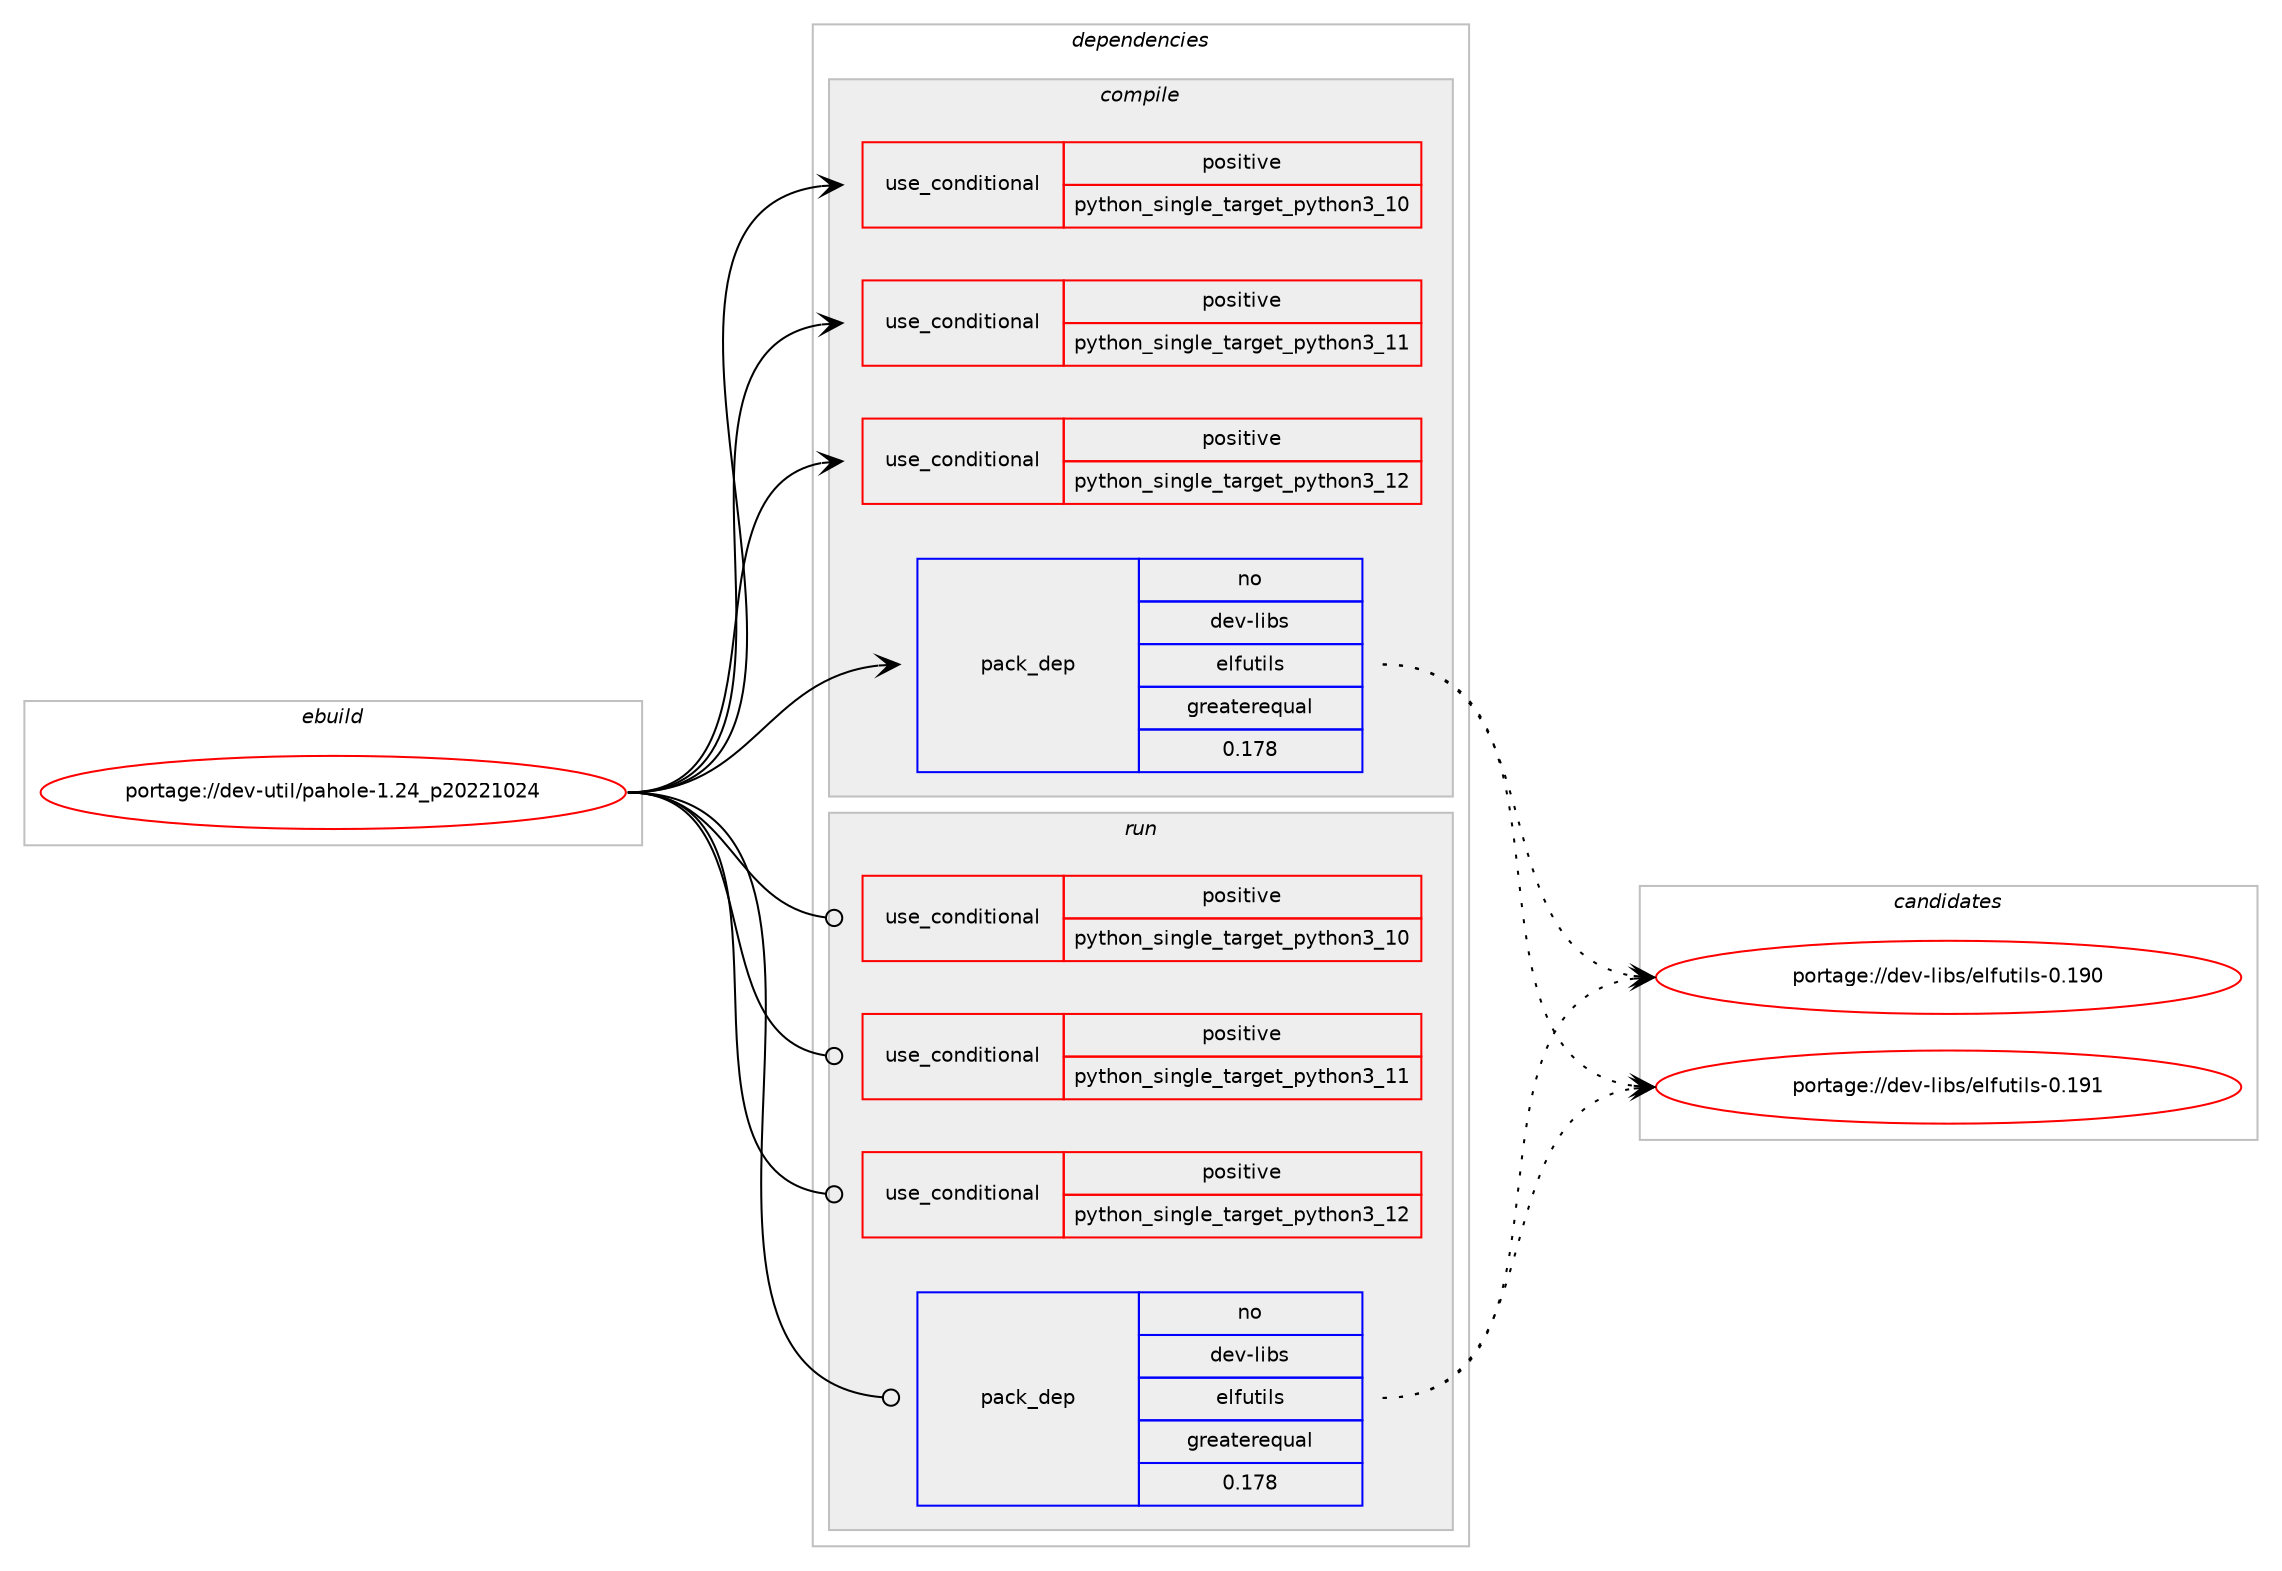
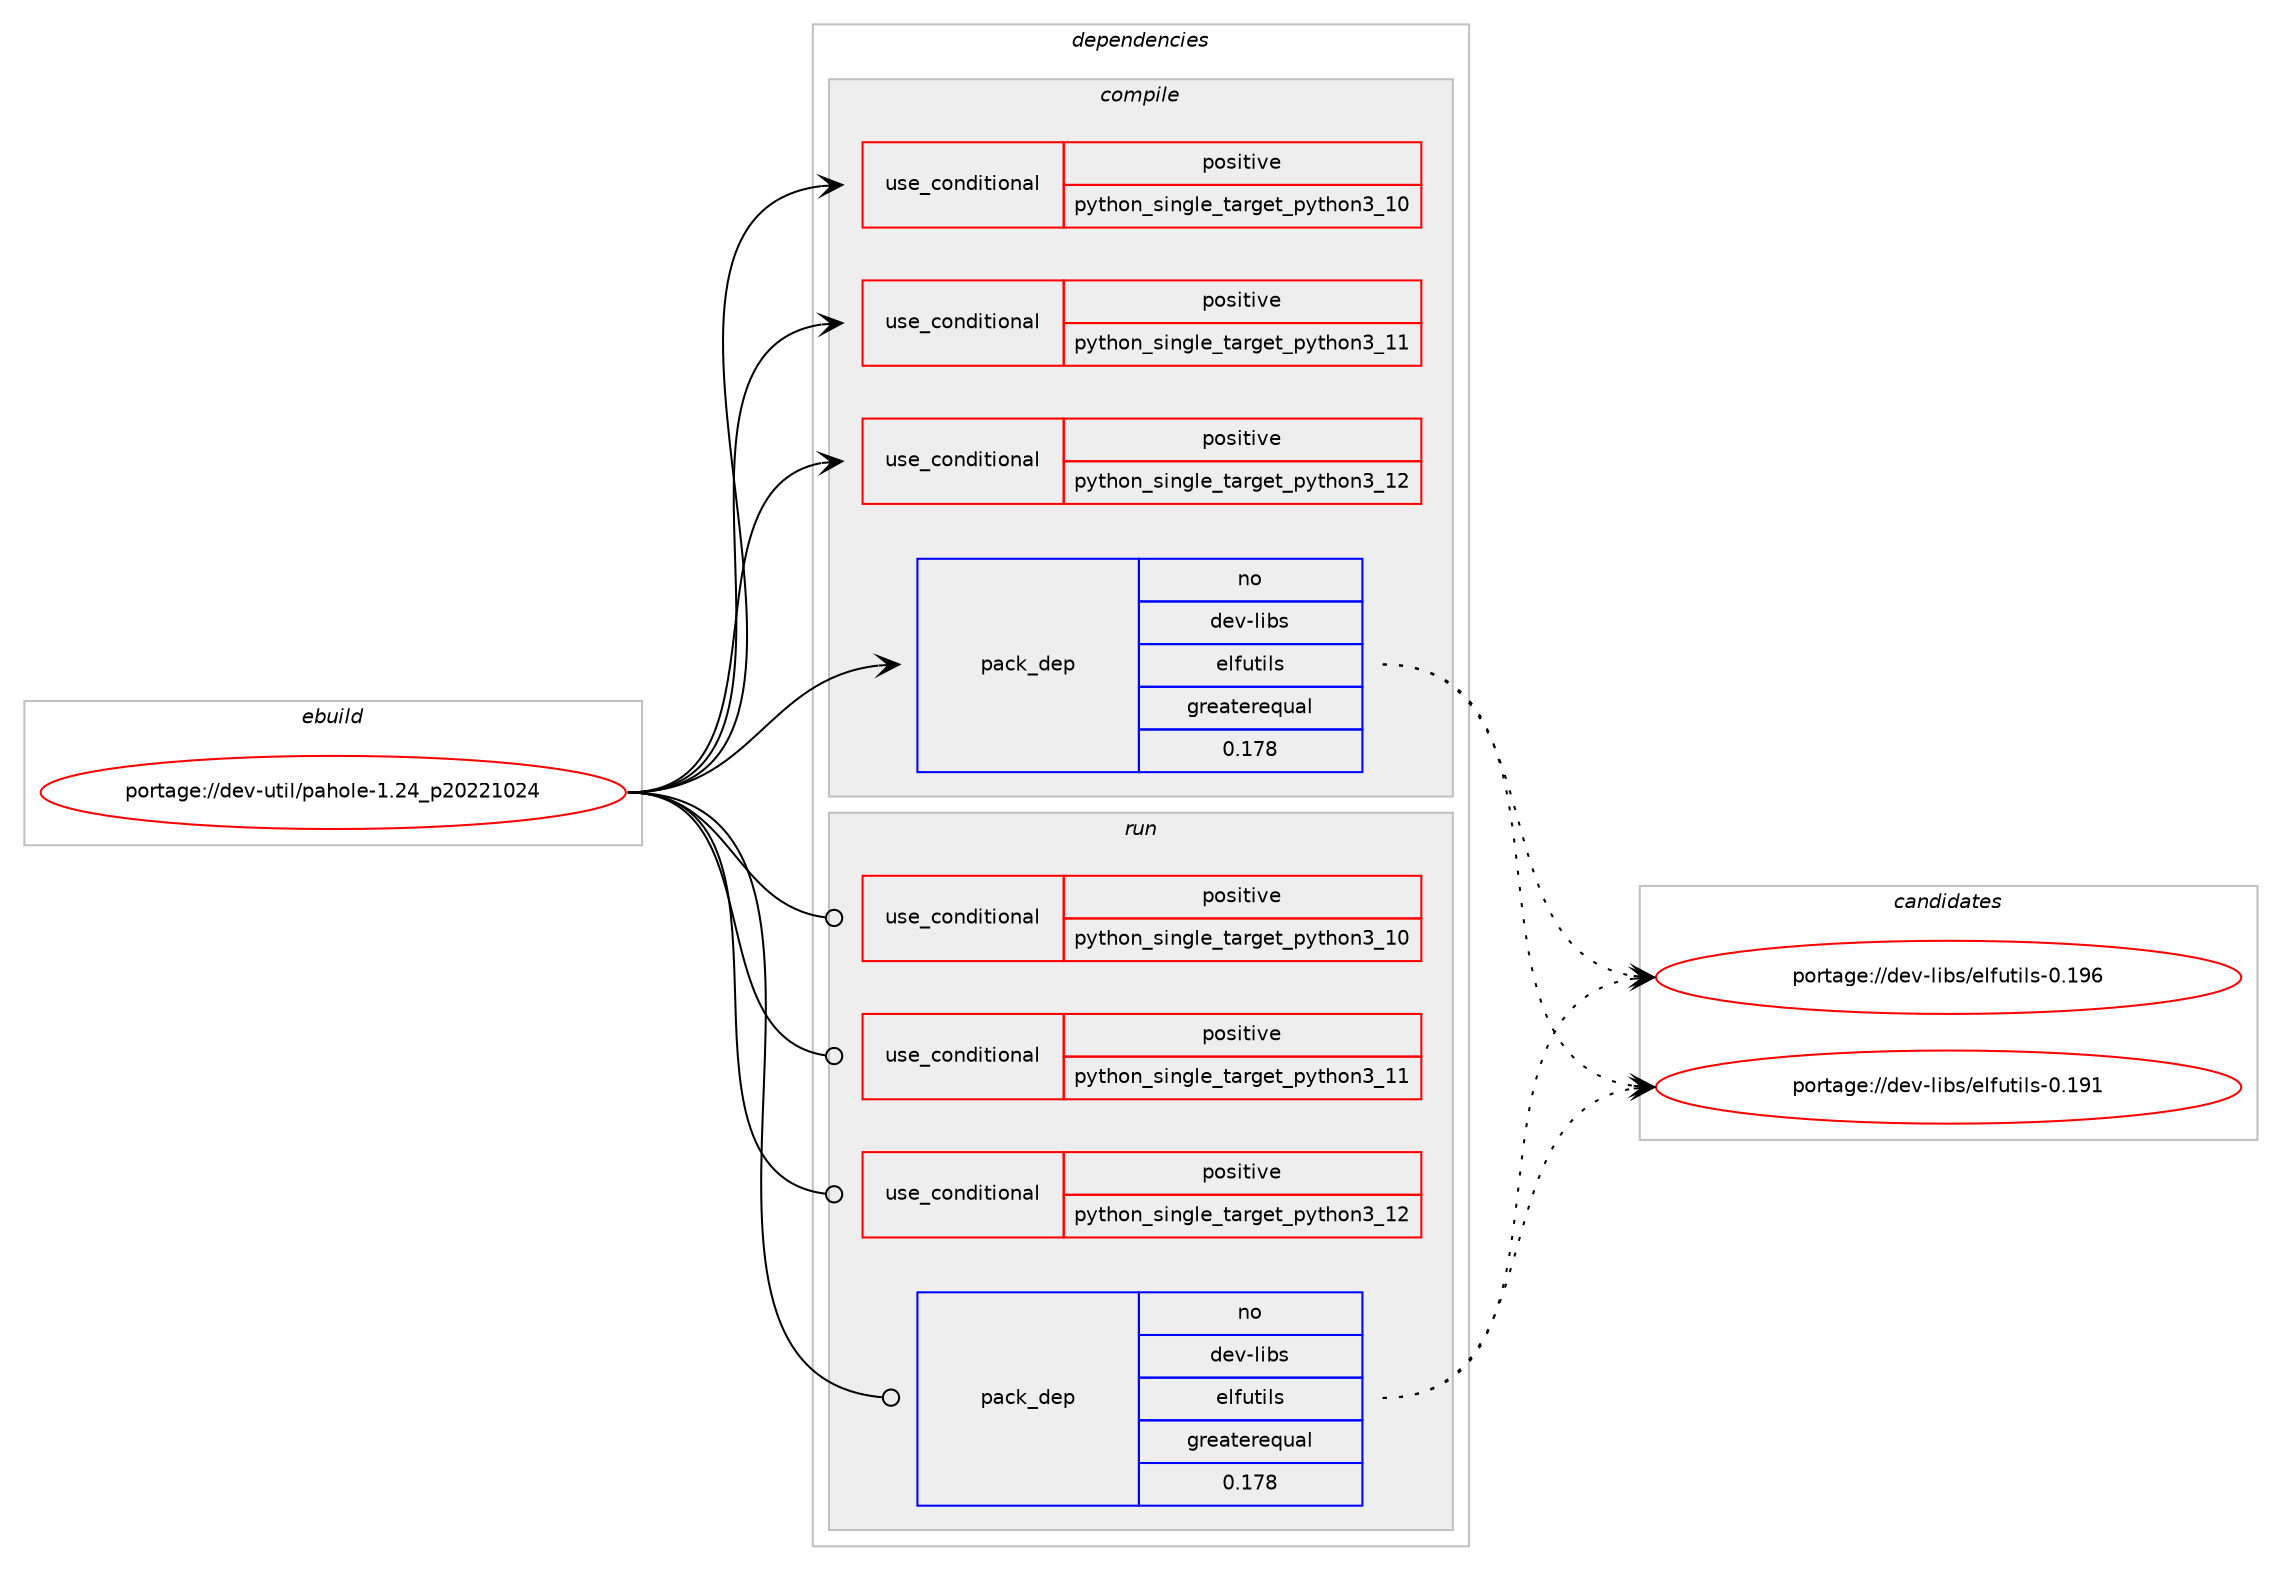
node "portage://dev-libs/elfutils-0.190": label "portage://dev-libs/elfutils-0.190" -> "portage://dev-libs/elfutils-0.196"
